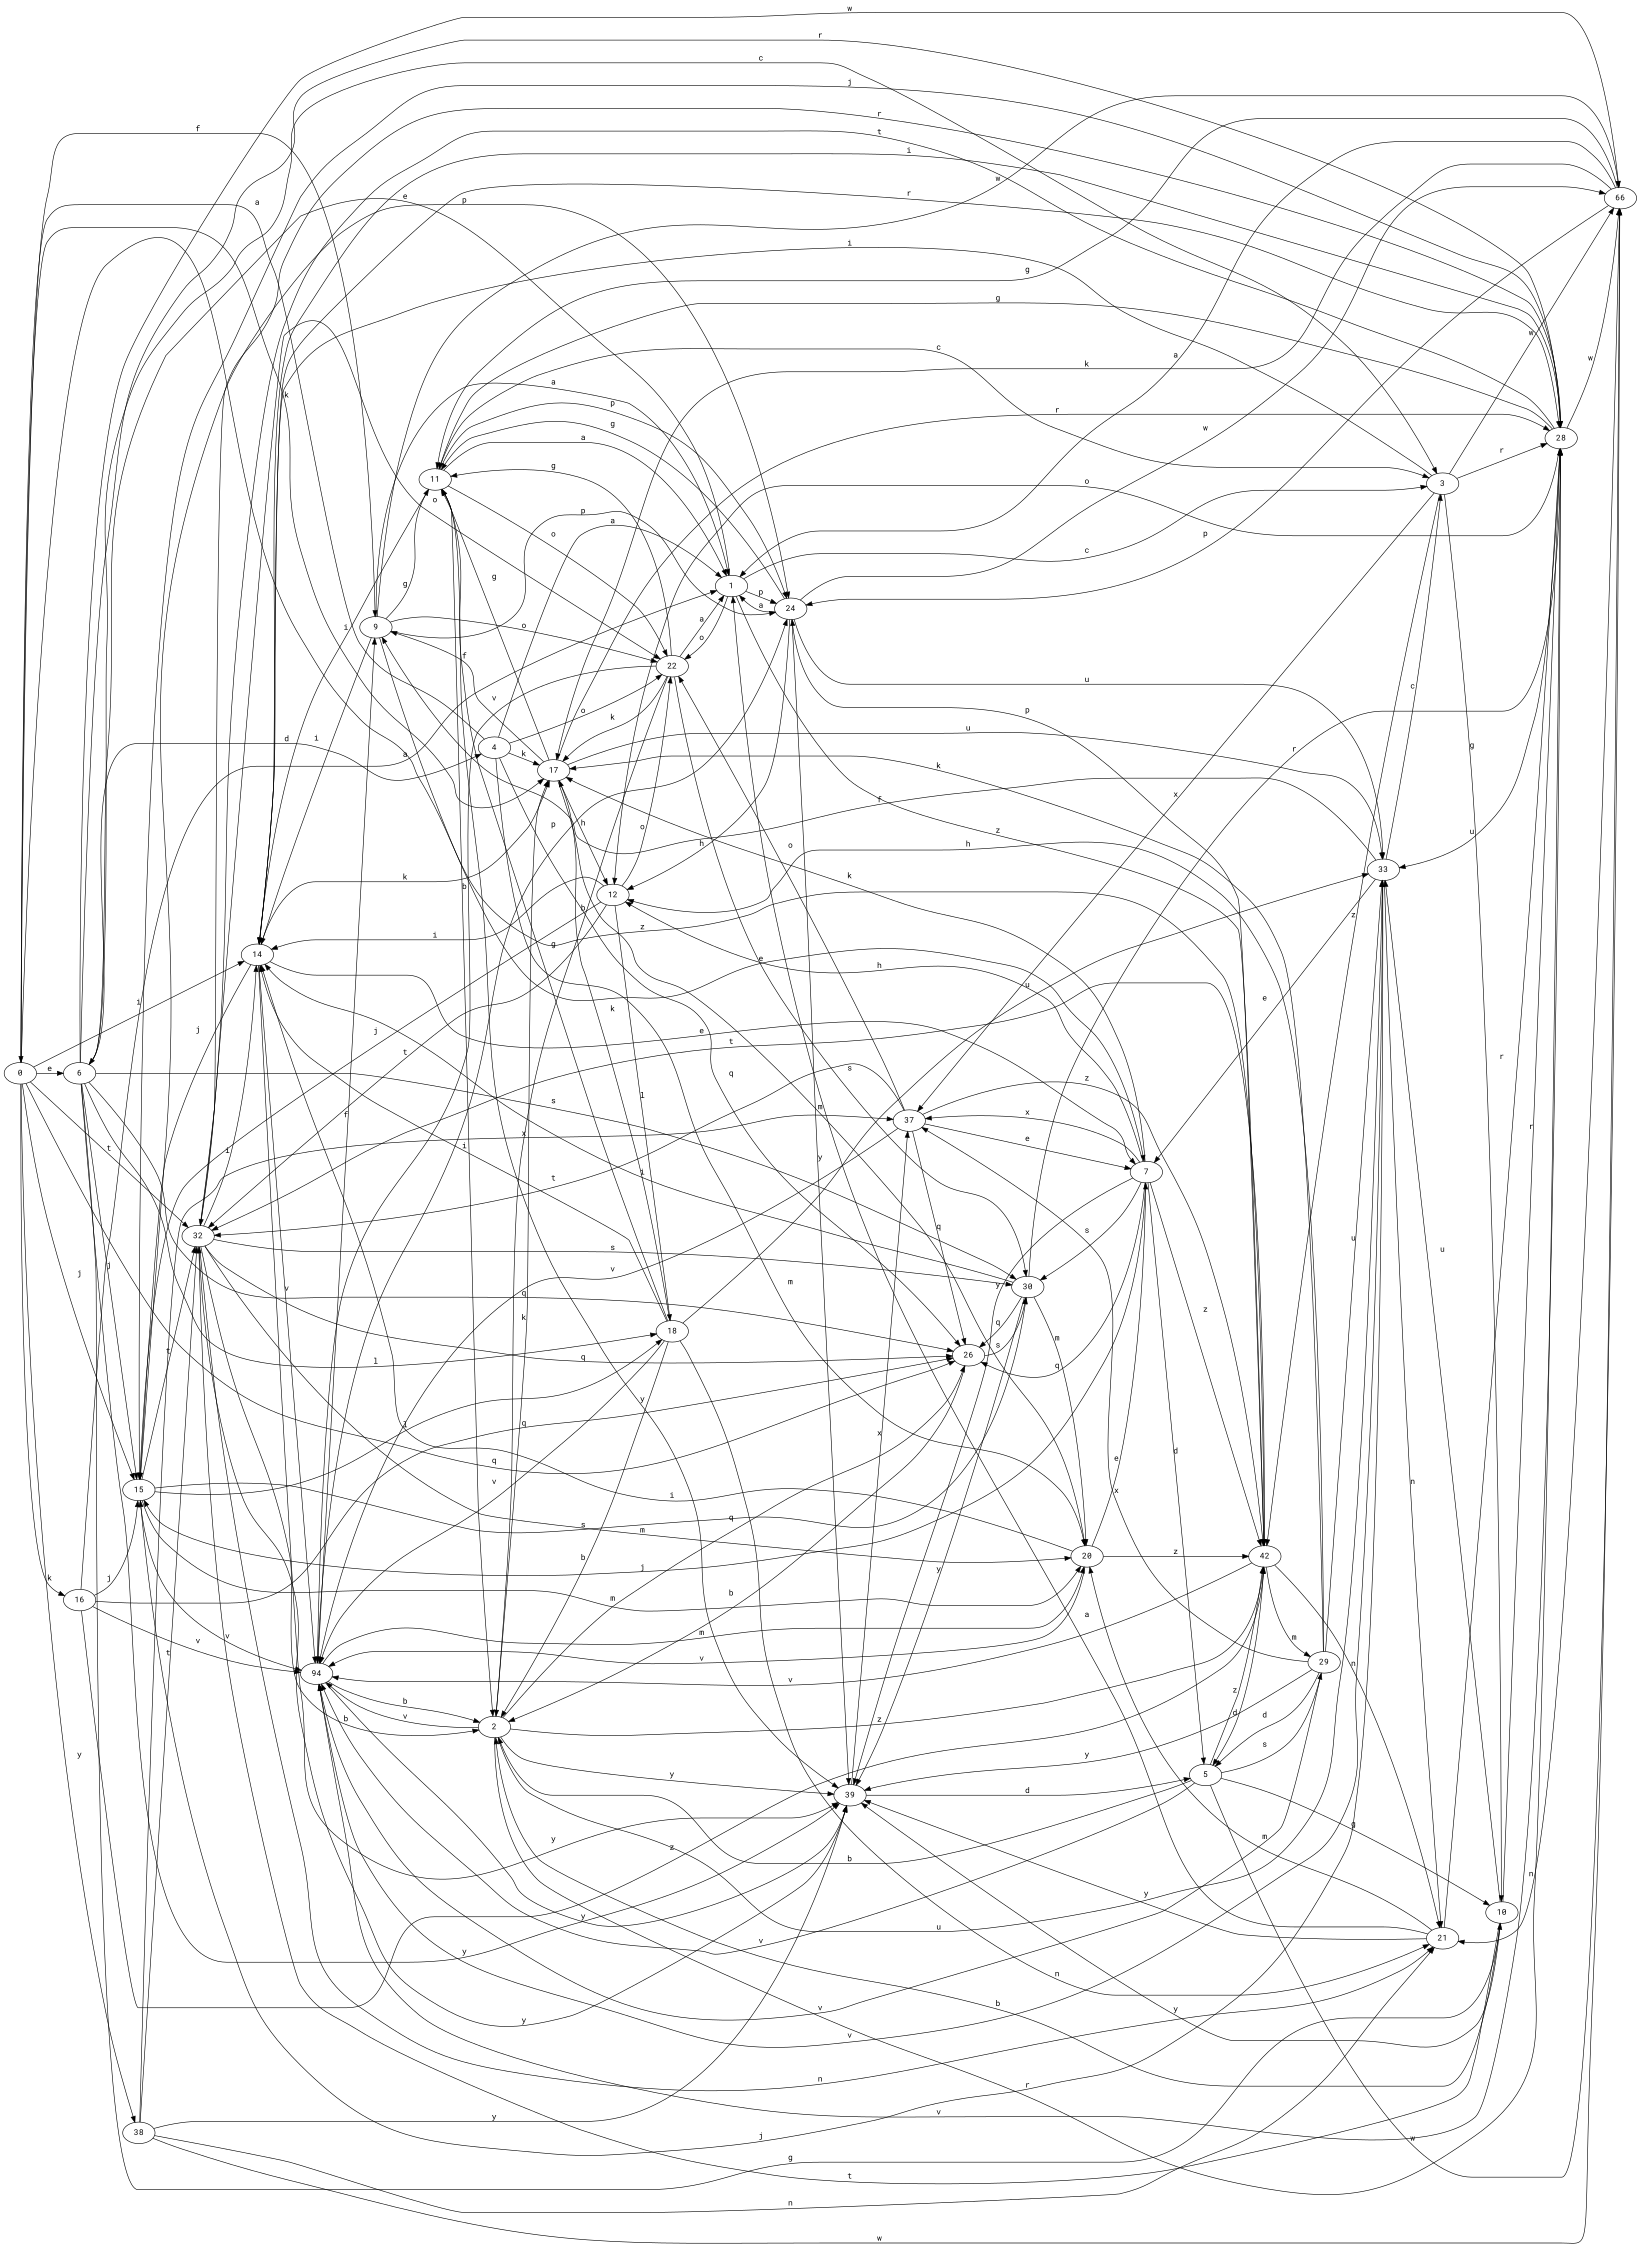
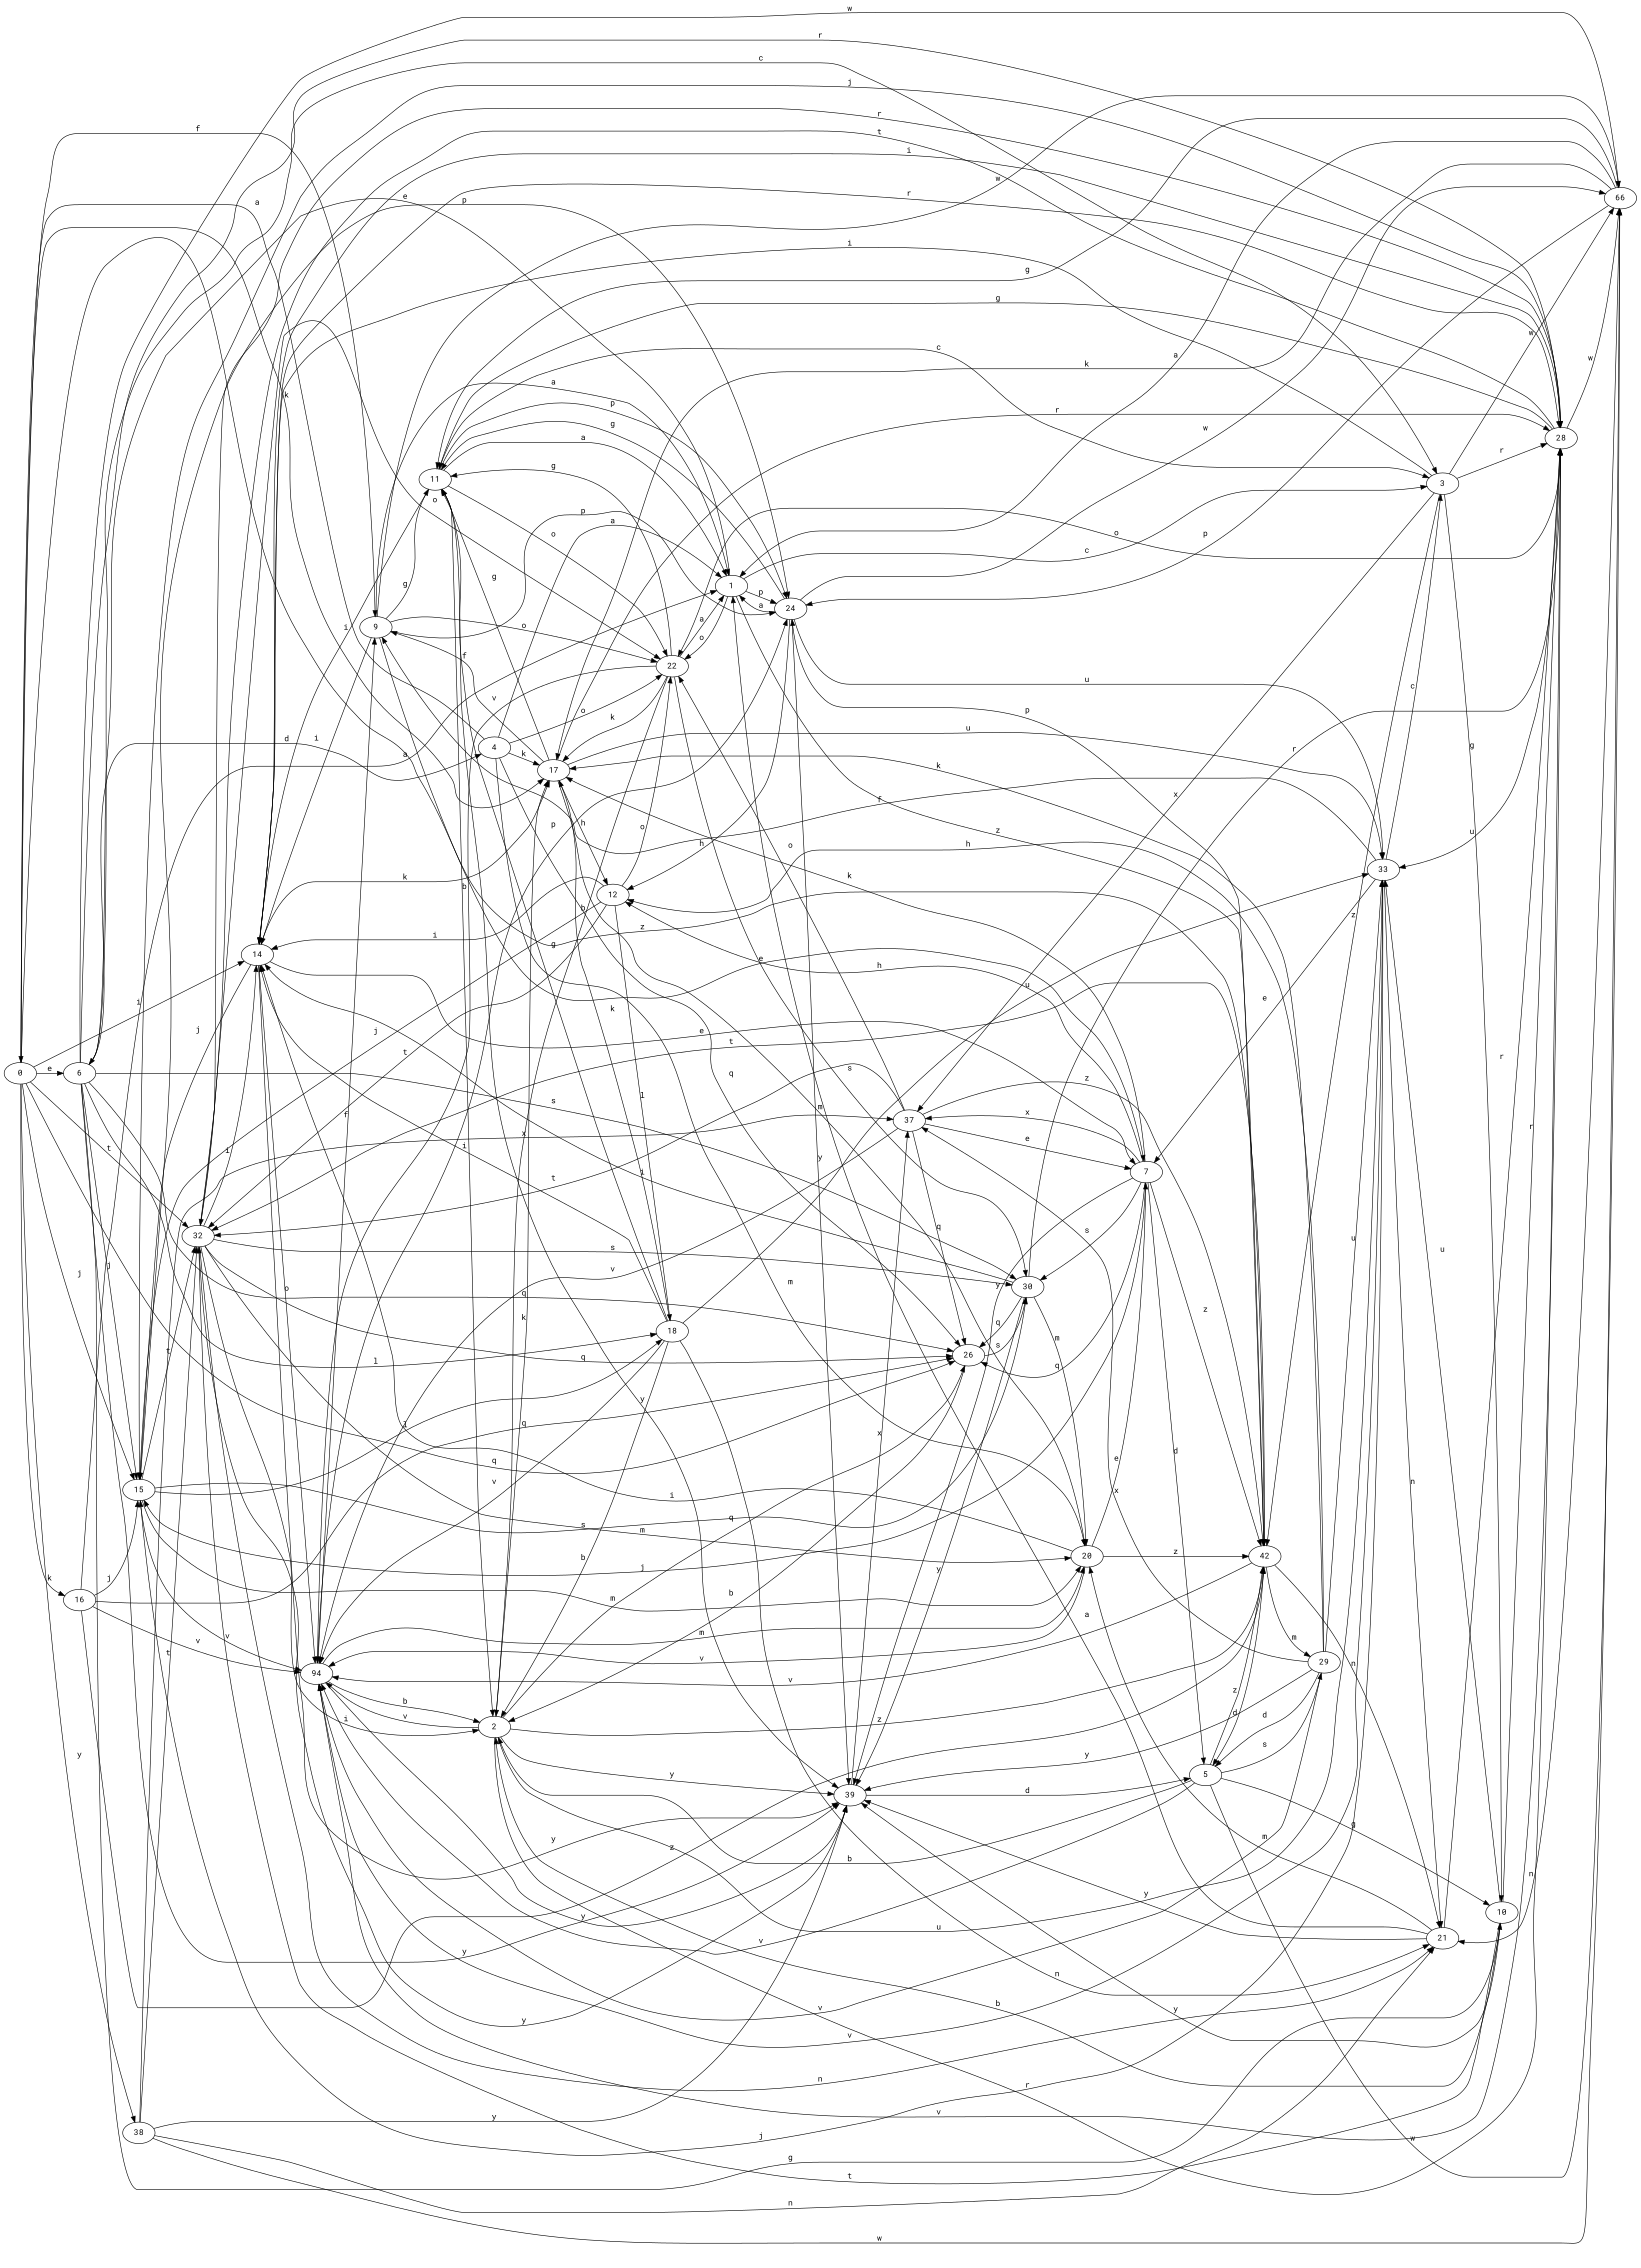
edge "28" -> "12": now "28" -> "22"
edge "14" -> "94": label "v" -> "o"
edge "32" -> "2": label "b" -> "i"
